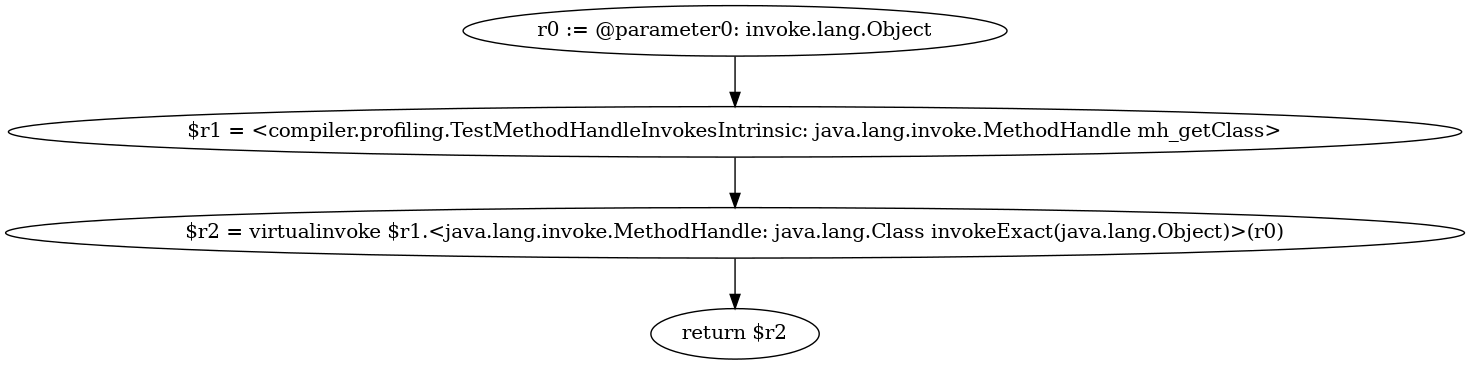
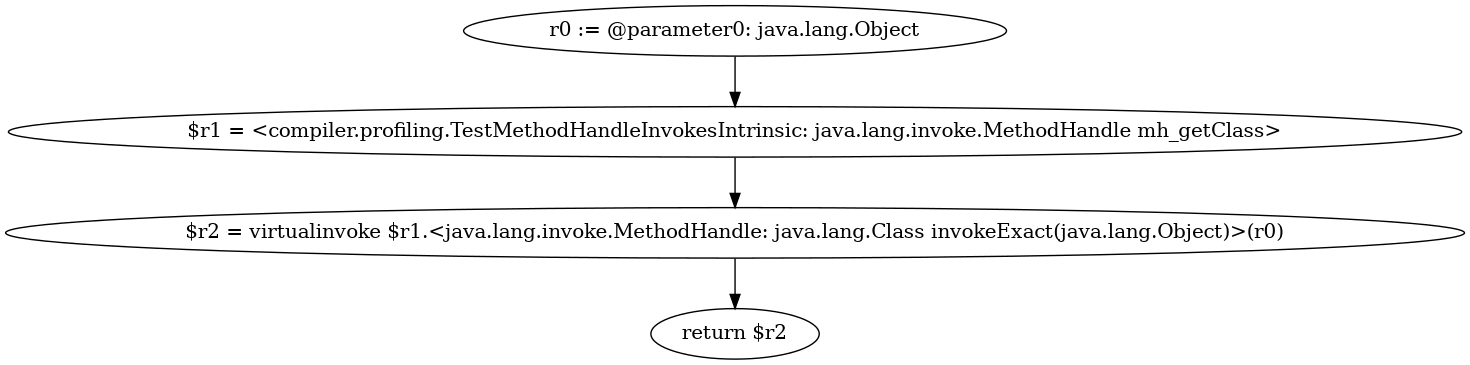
node "r0 := @parameter0: invoke.lang.Object": label "r0 := @parameter0: invoke.lang.Object" -> "r0 := @parameter0: java.lang.Object"
